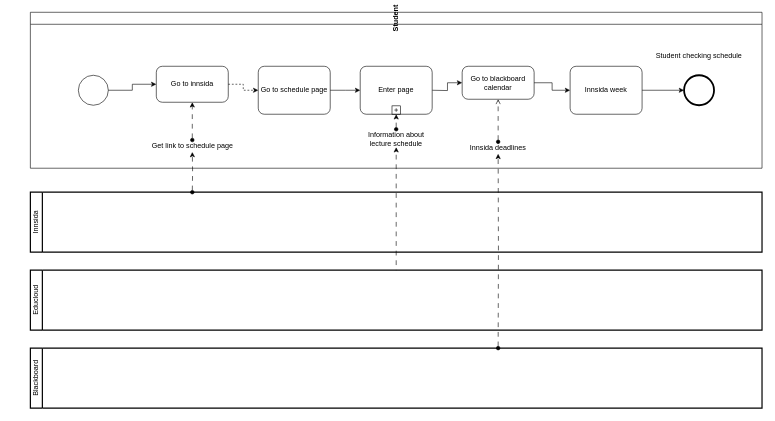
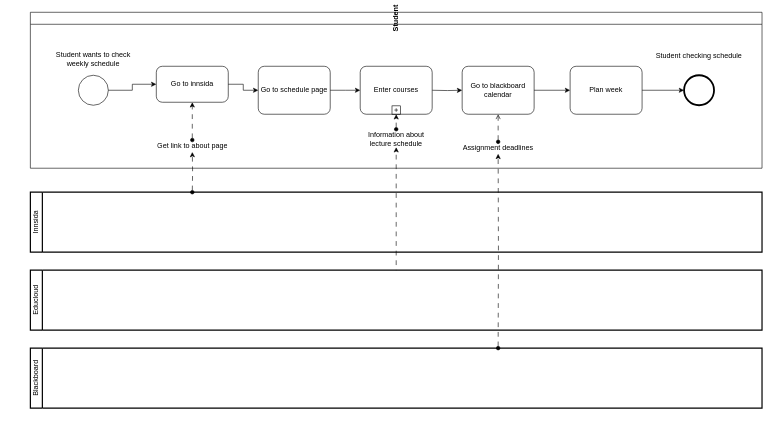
node "Student wants to check weekly schedule": added
node "Go to blackboard calendar": size 72x33 -> 72x48
edge "Go to innsida" -> "Go to schedule page": style dashed -> solid
node "Enter page": label "Enter page" -> "Enter courses"
node "Innsida week": label "Innsida week" -> "Plan week"
node "Get link to schedule page": label "Get link to schedule page" -> "Get link to about page"
node "Innsida deadlines": label "Innsida deadlines" -> "Assignment deadlines"
